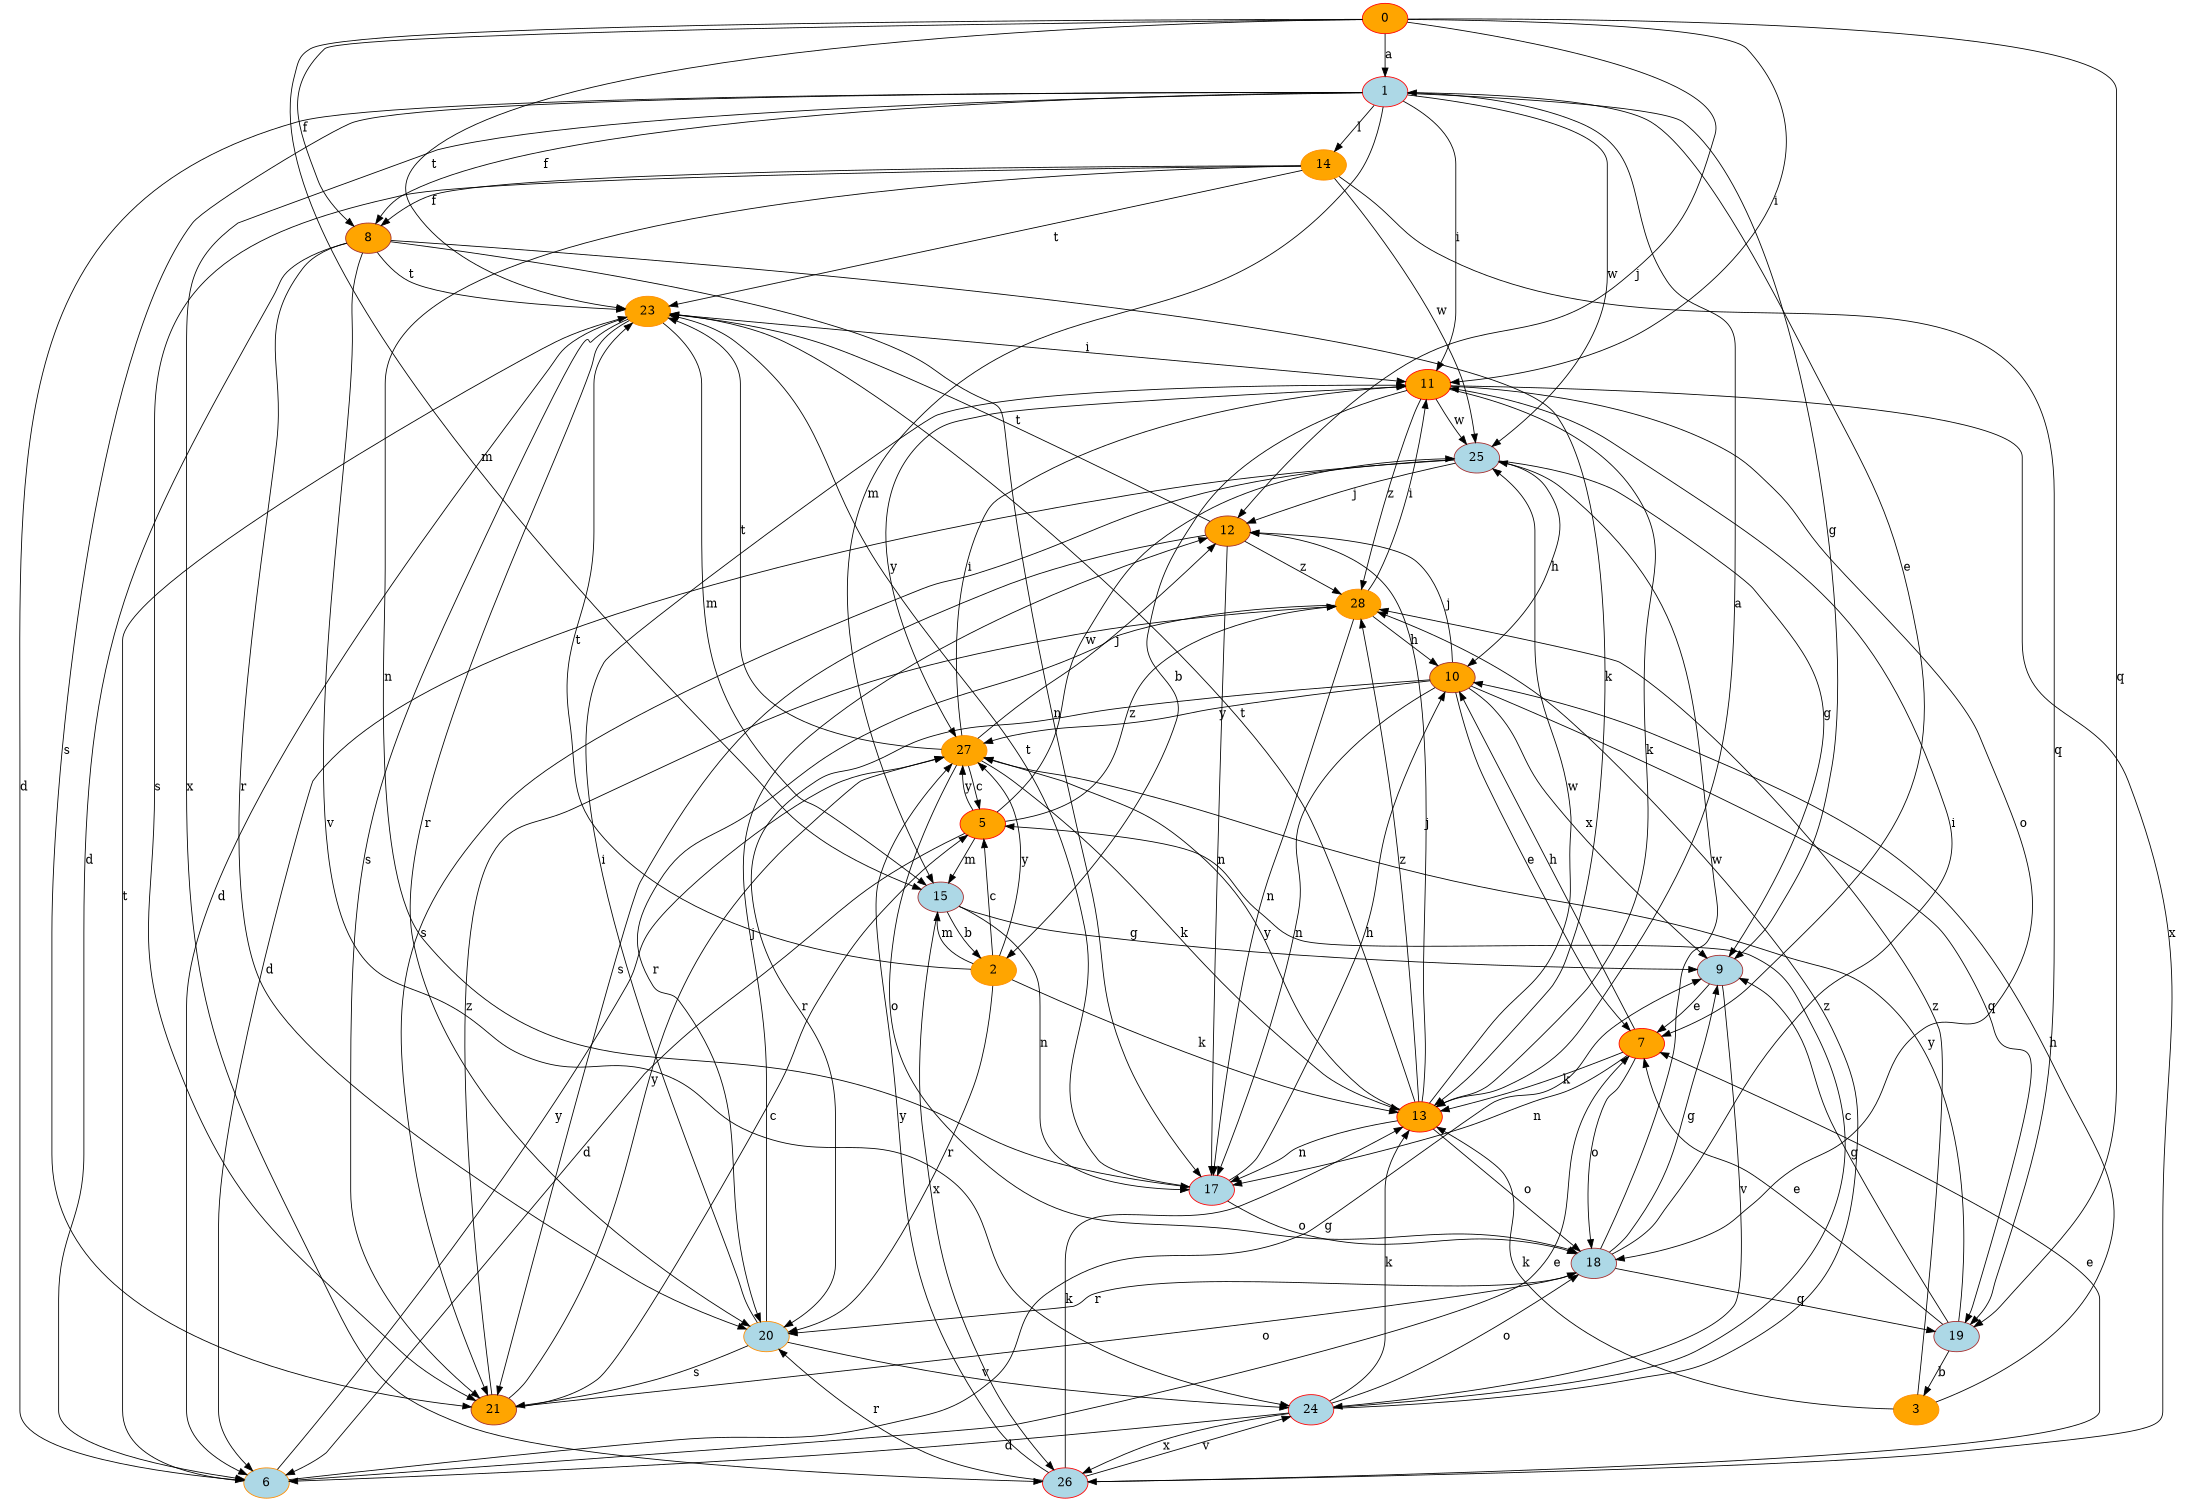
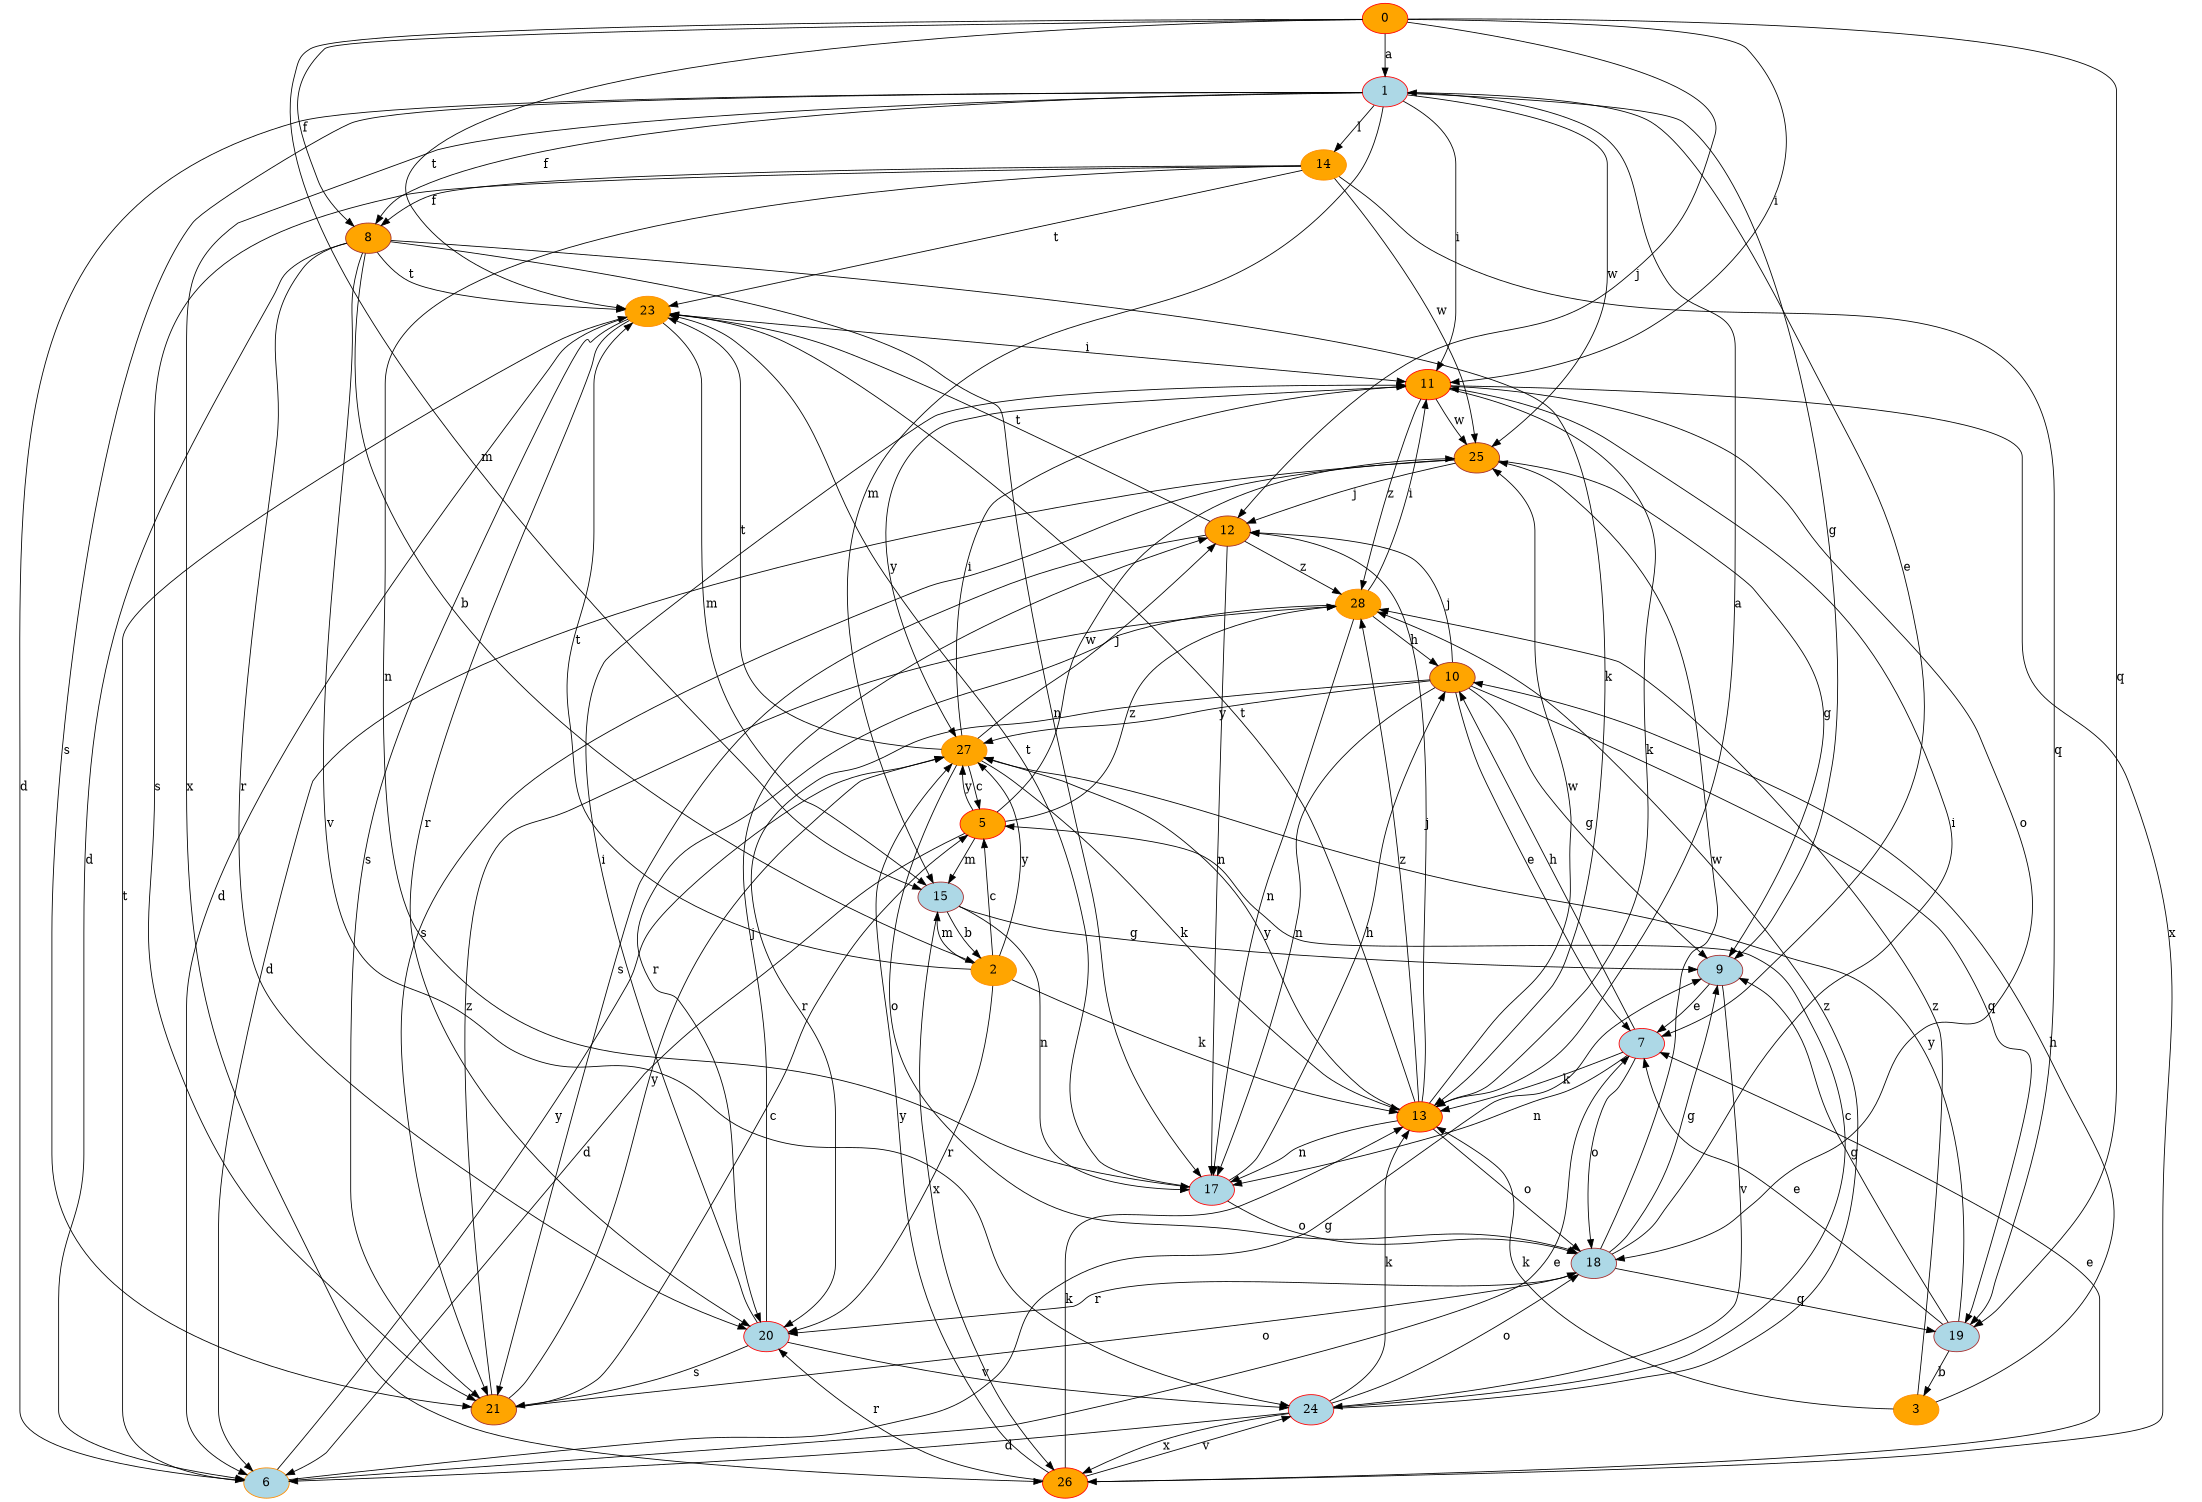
node "25": fillcolor lightblue -> orange
edge "25" -> "10": removed, label "h"
edge "11" -> "2": now "8" -> "2"
edge "10" -> "9": label "x" -> "g"
node "7": fillcolor orange -> lightblue
node "20": color darkorange -> red
node "26": fillcolor lightblue -> orange
